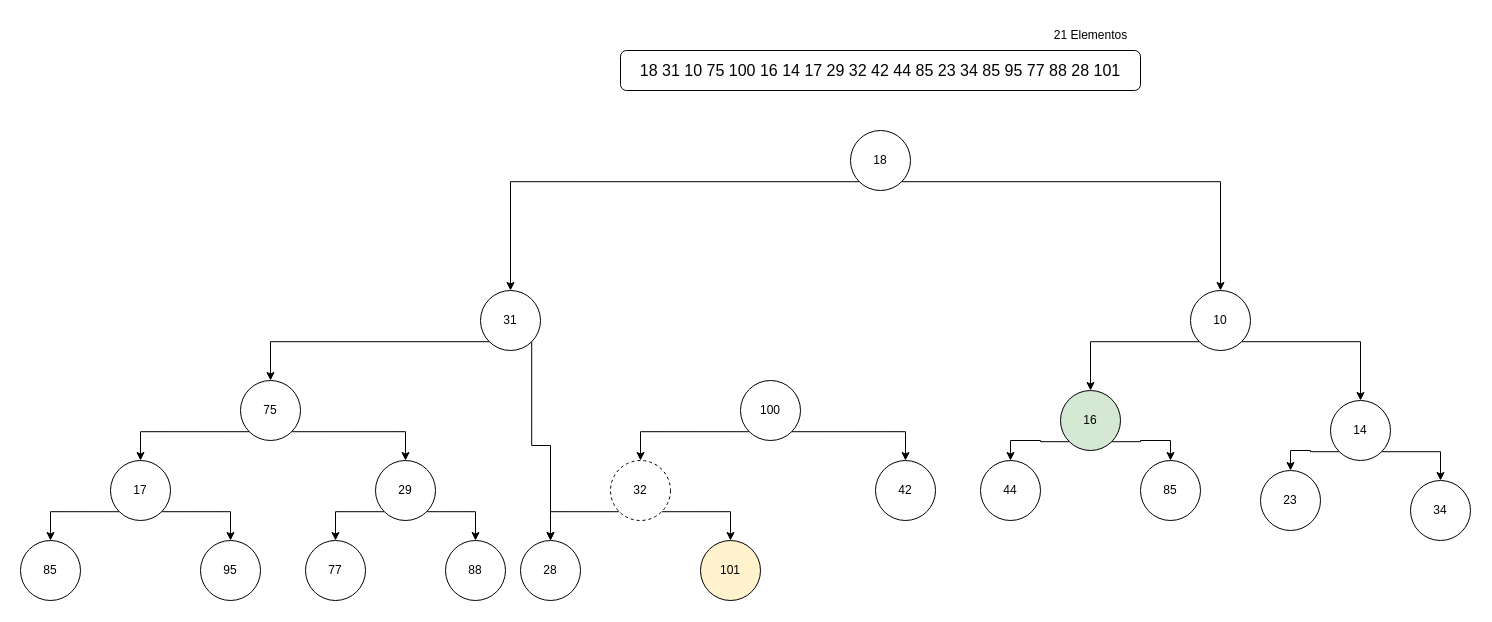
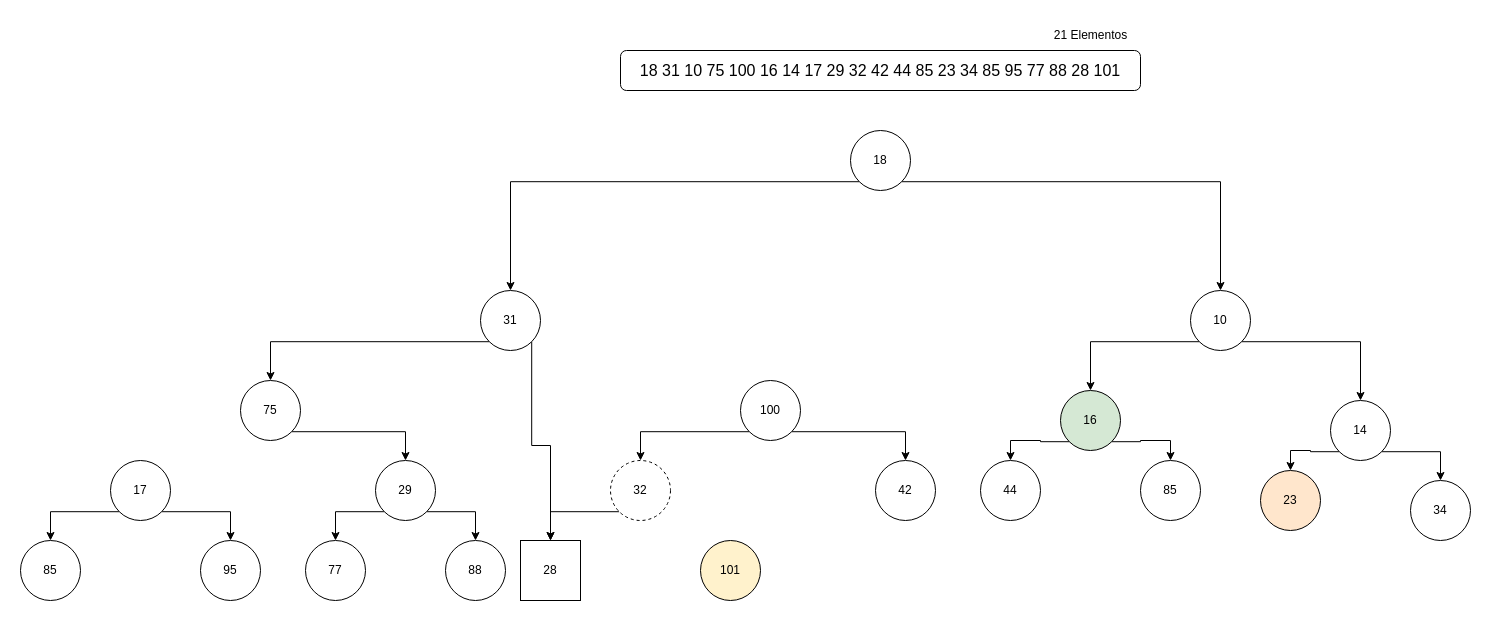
edge "75" -> "17": removed
node "23": fillcolor #ffffff -> #ffe6cc
edge "32" -> "101": removed
node "28": shape ellipse -> rectangle
